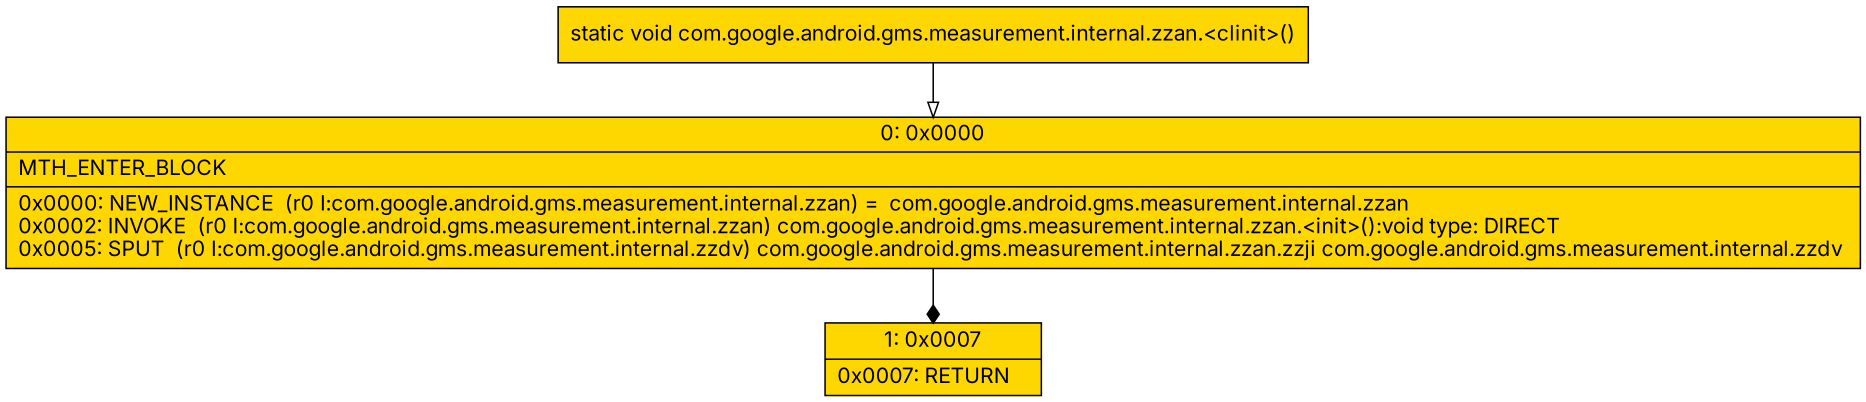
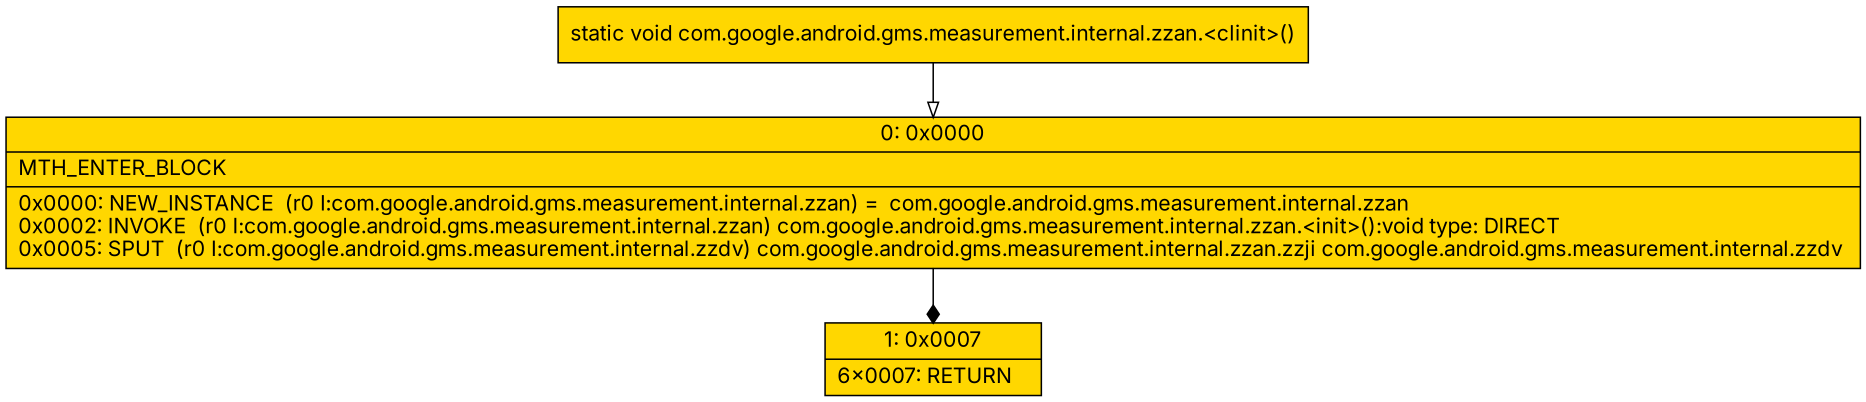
node "1: 0x0007": text "0x0007: RETURN" -> "6x0007: RETURN"
